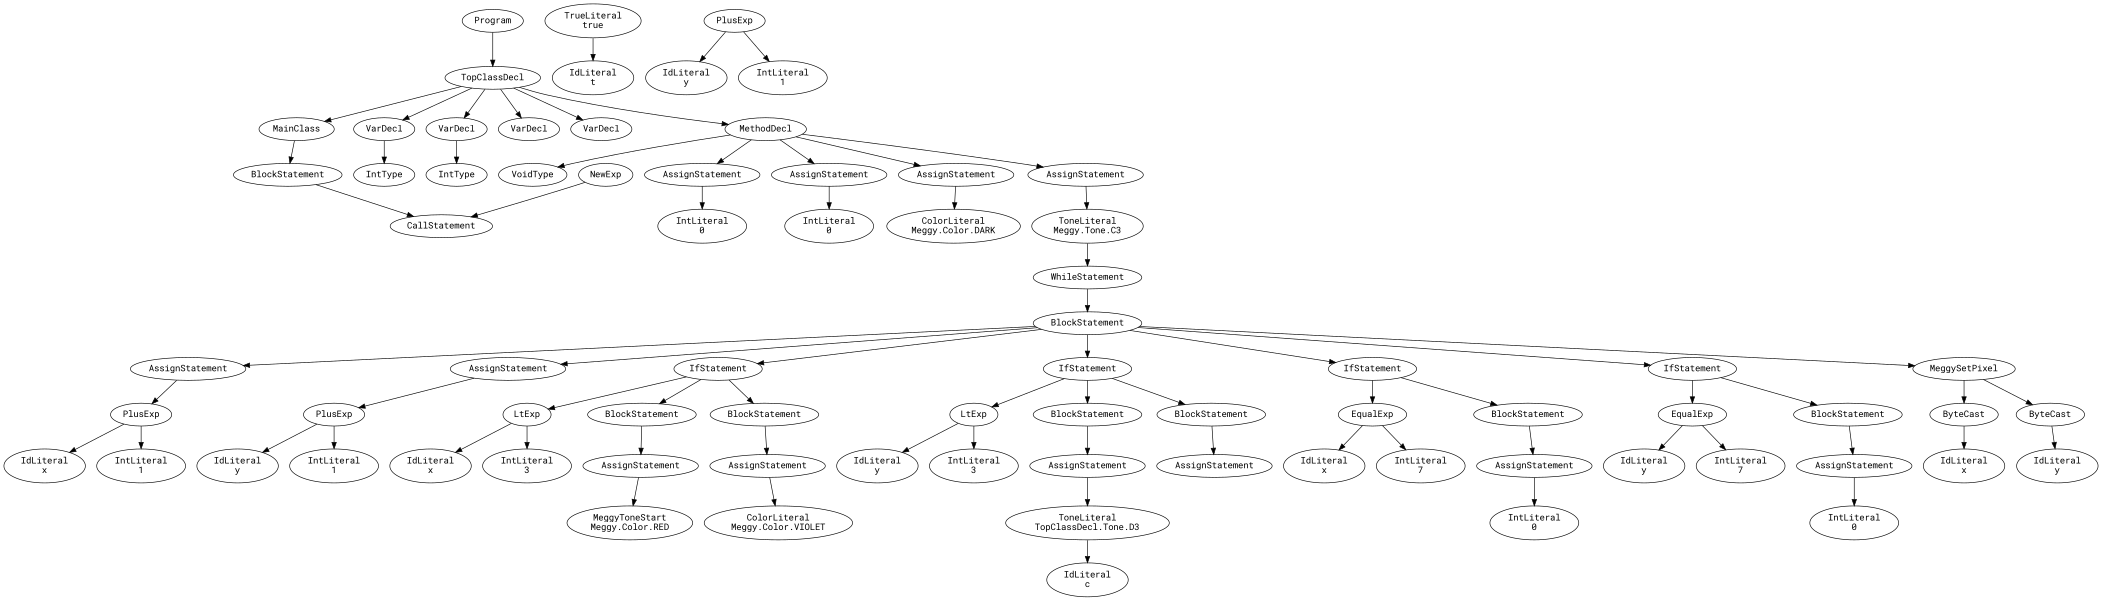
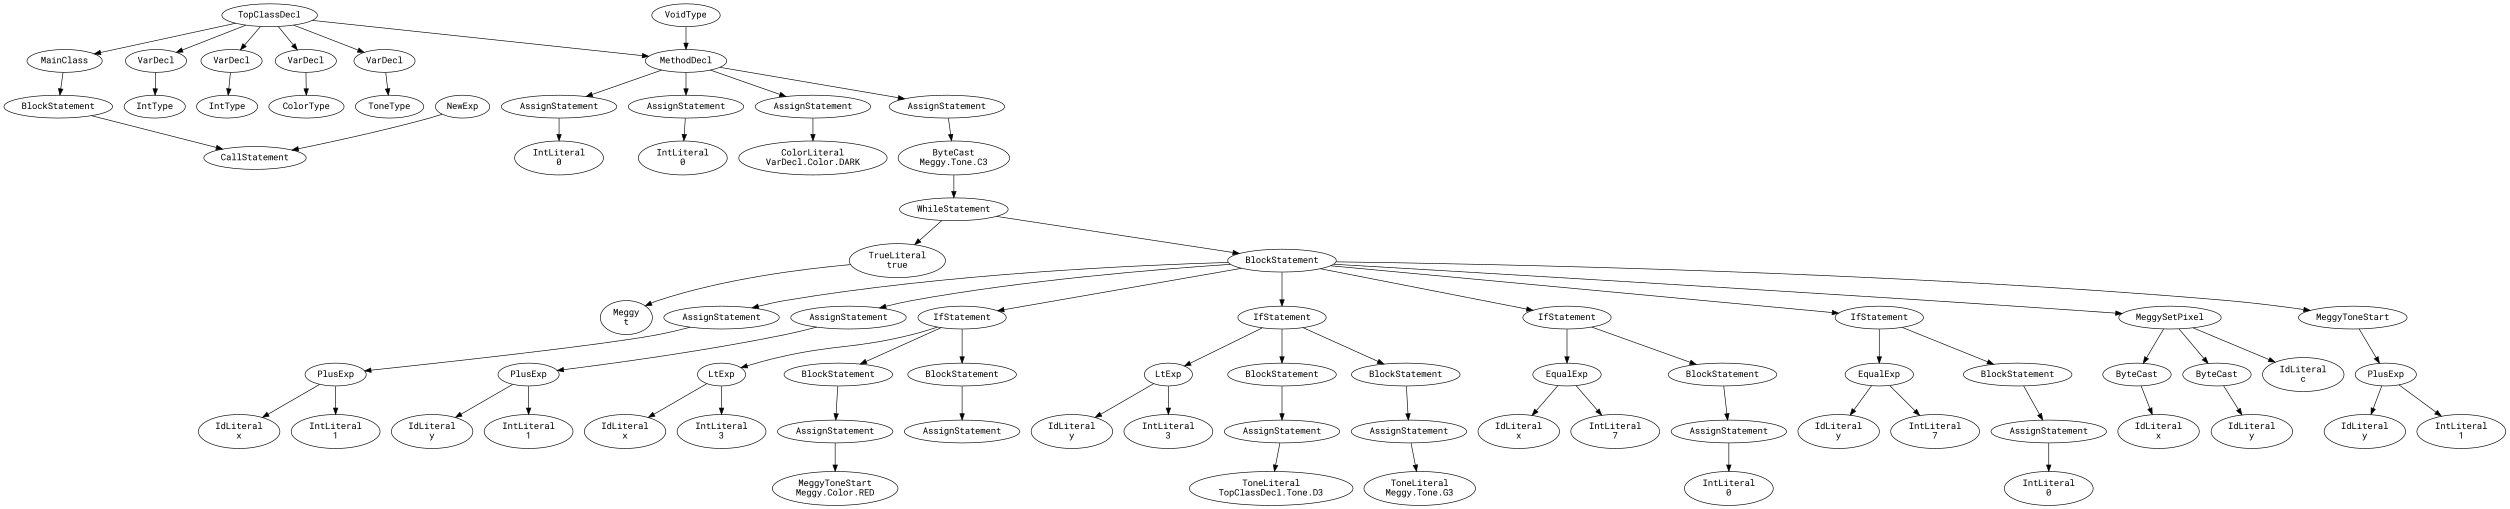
node "Program": removed
node "IdLiteral t": label "IdLiteral t" -> "Meggy t"
node "ColorType": added
node "ToneType": added
edge "MethodDecl" -> "VoidType": reversed
node "ColorLiteral Meggy.Color.DARK": label "ColorLiteral Meggy.Color.DARK" -> "ColorLiteral VarDecl.Color.DARK"
node "ToneLiteral Meggy.Tone.C3": label "ToneLiteral Meggy.Tone.C3" -> "ByteCast Meggy.Tone.C3"
edge "WhileStatement" -> "TrueLiteral true": added
node "MeggyToneStart": added
node "ToneLiteral Meggy.Tone.G3": added
node "ColorLiteral Meggy.Color.VIOLET": removed
edge "ToneLiteral TopClassDecl.Tone.D3" -> "IdLiteral c": now "MeggySetPixel" -> "IdLiteral c"
